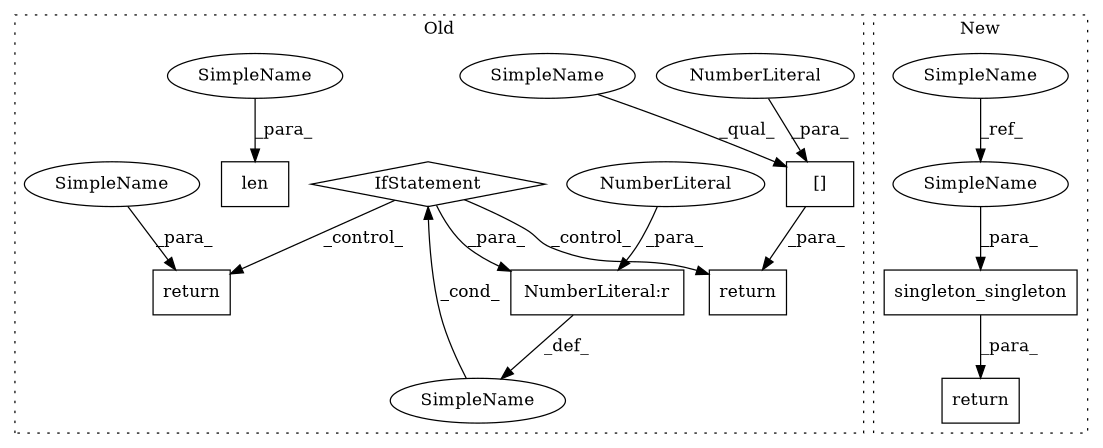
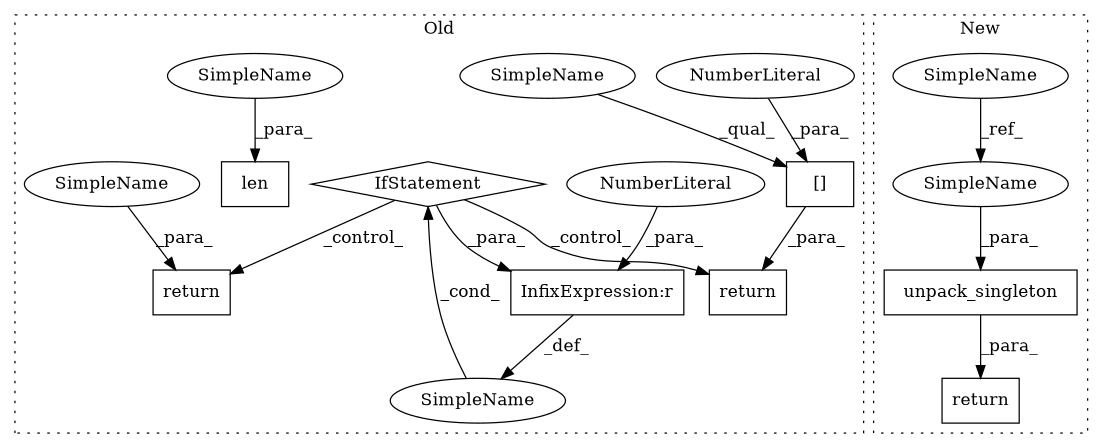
node "NumberLiteral:r": label "NumberLiteral:r" -> "InfixExpression:r"
node "singleton_singleton": label "singleton_singleton" -> "unpack_singleton"
